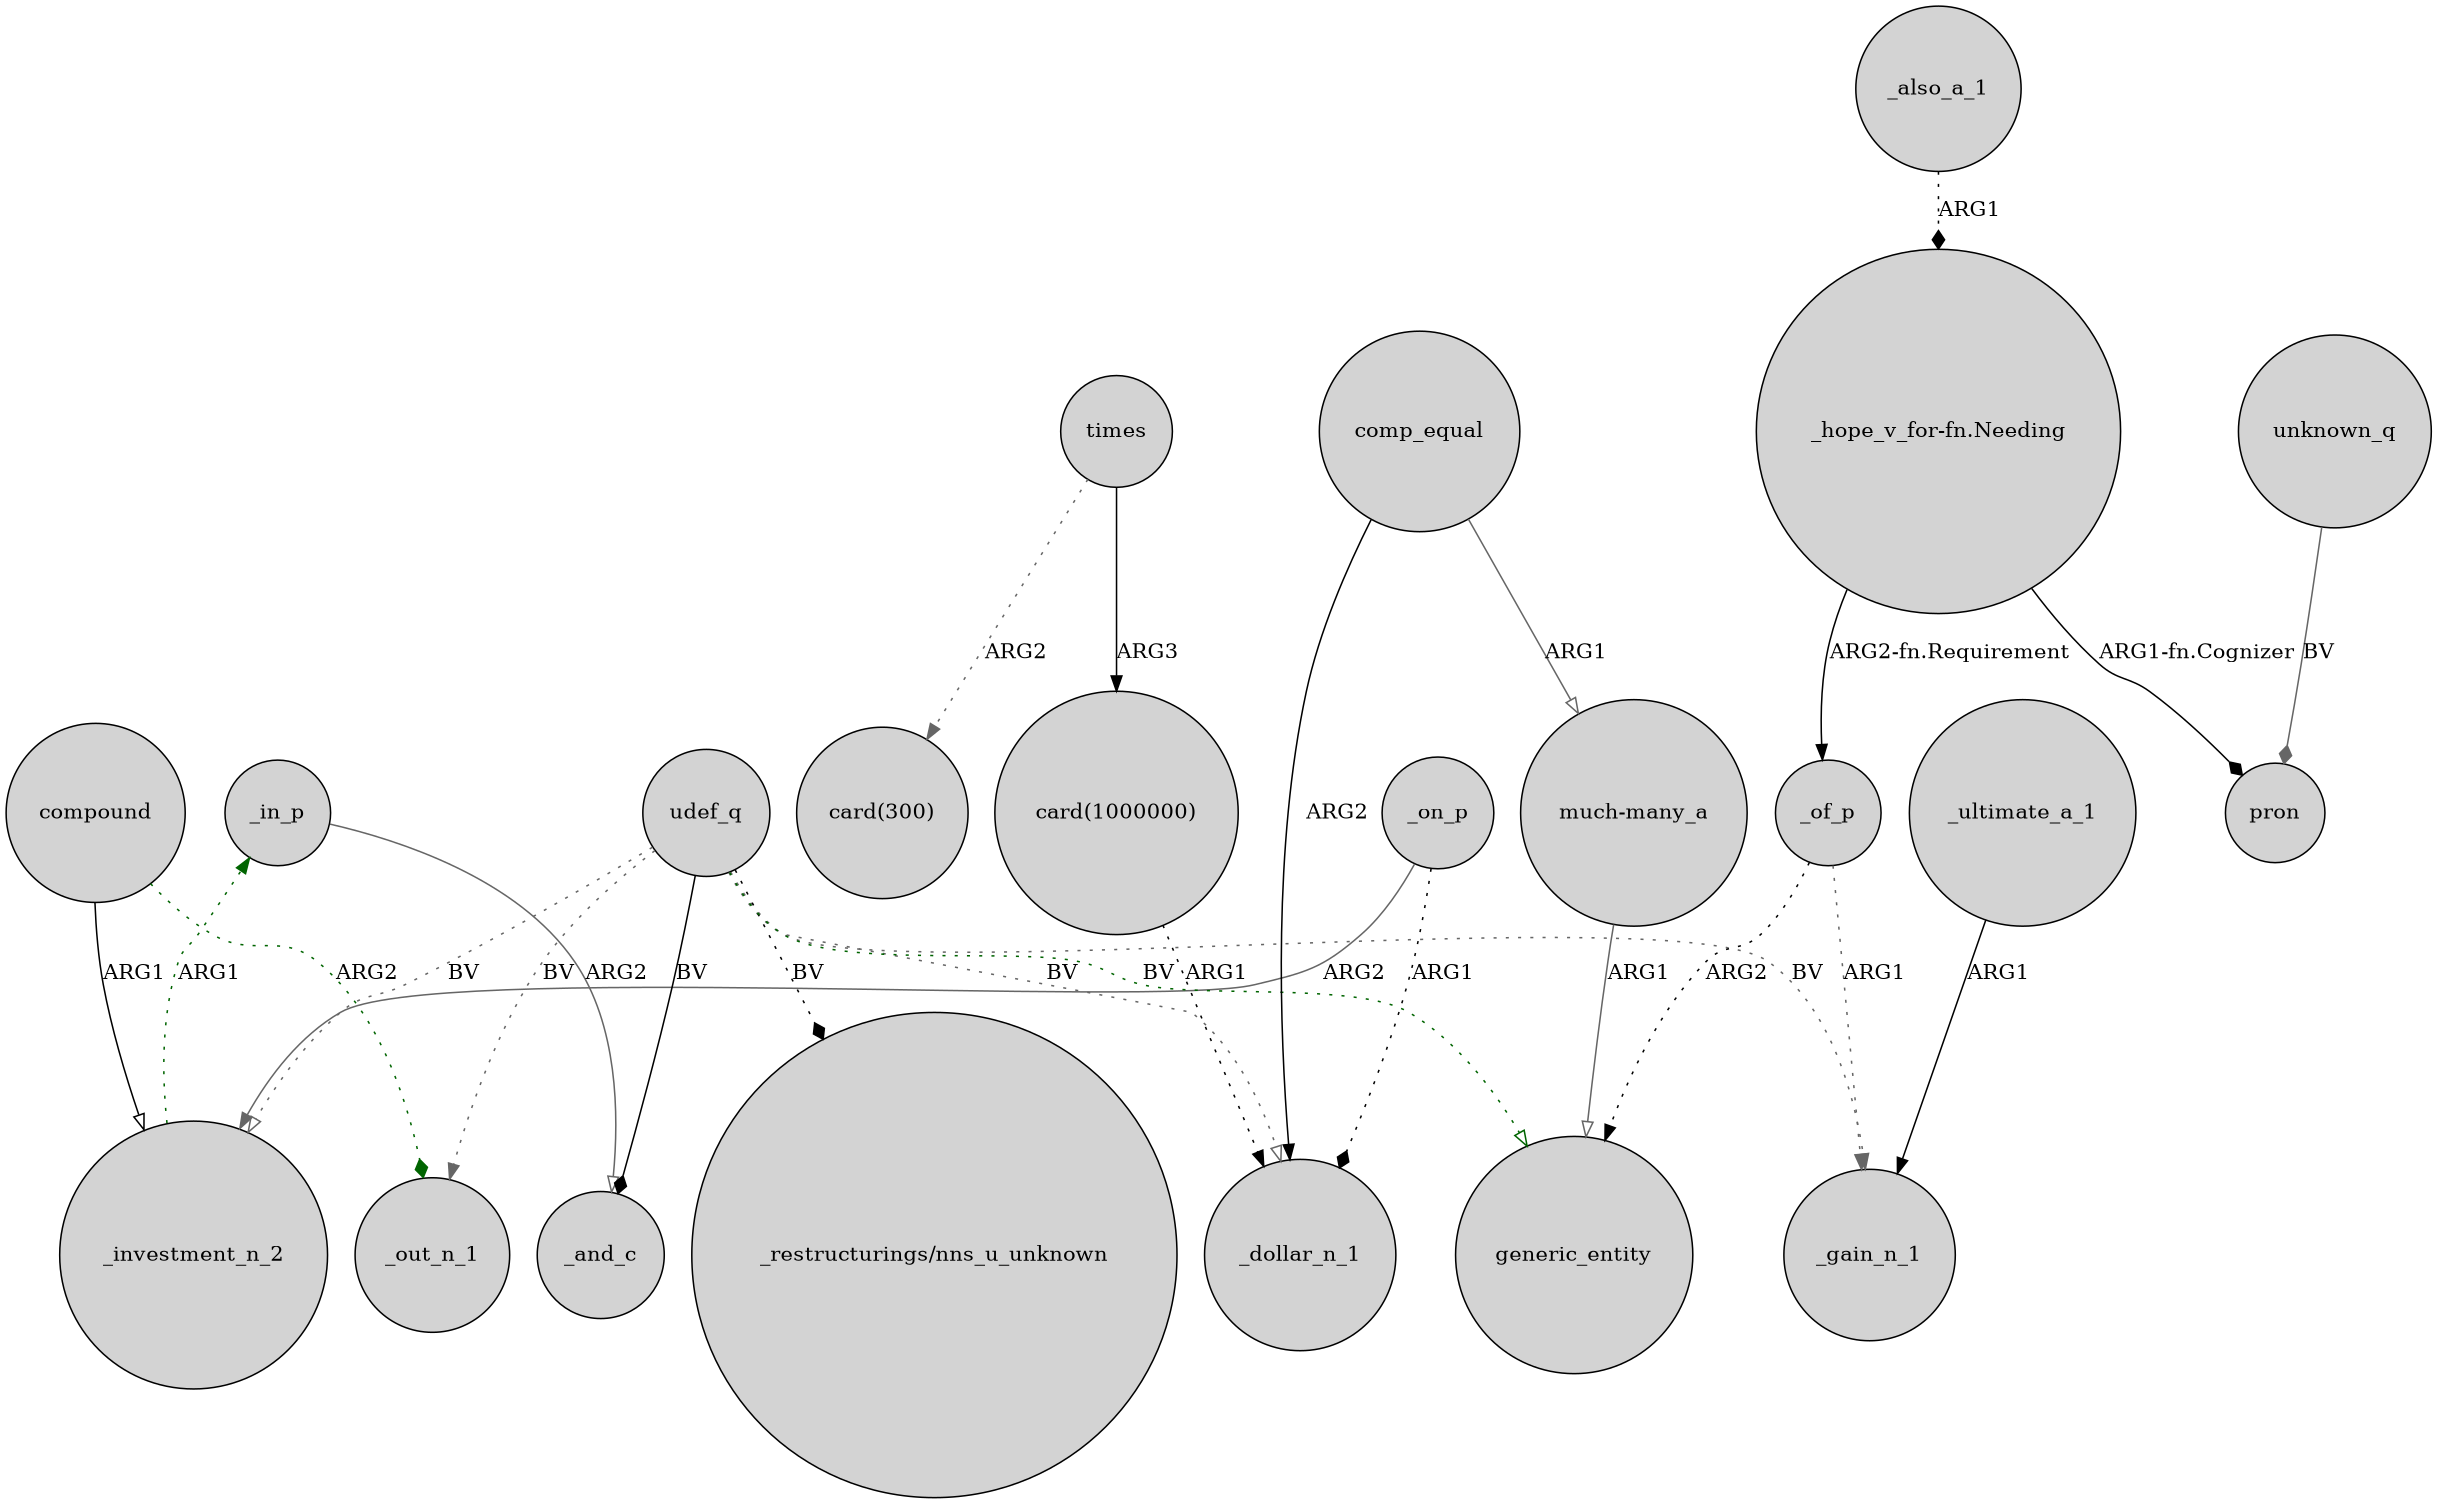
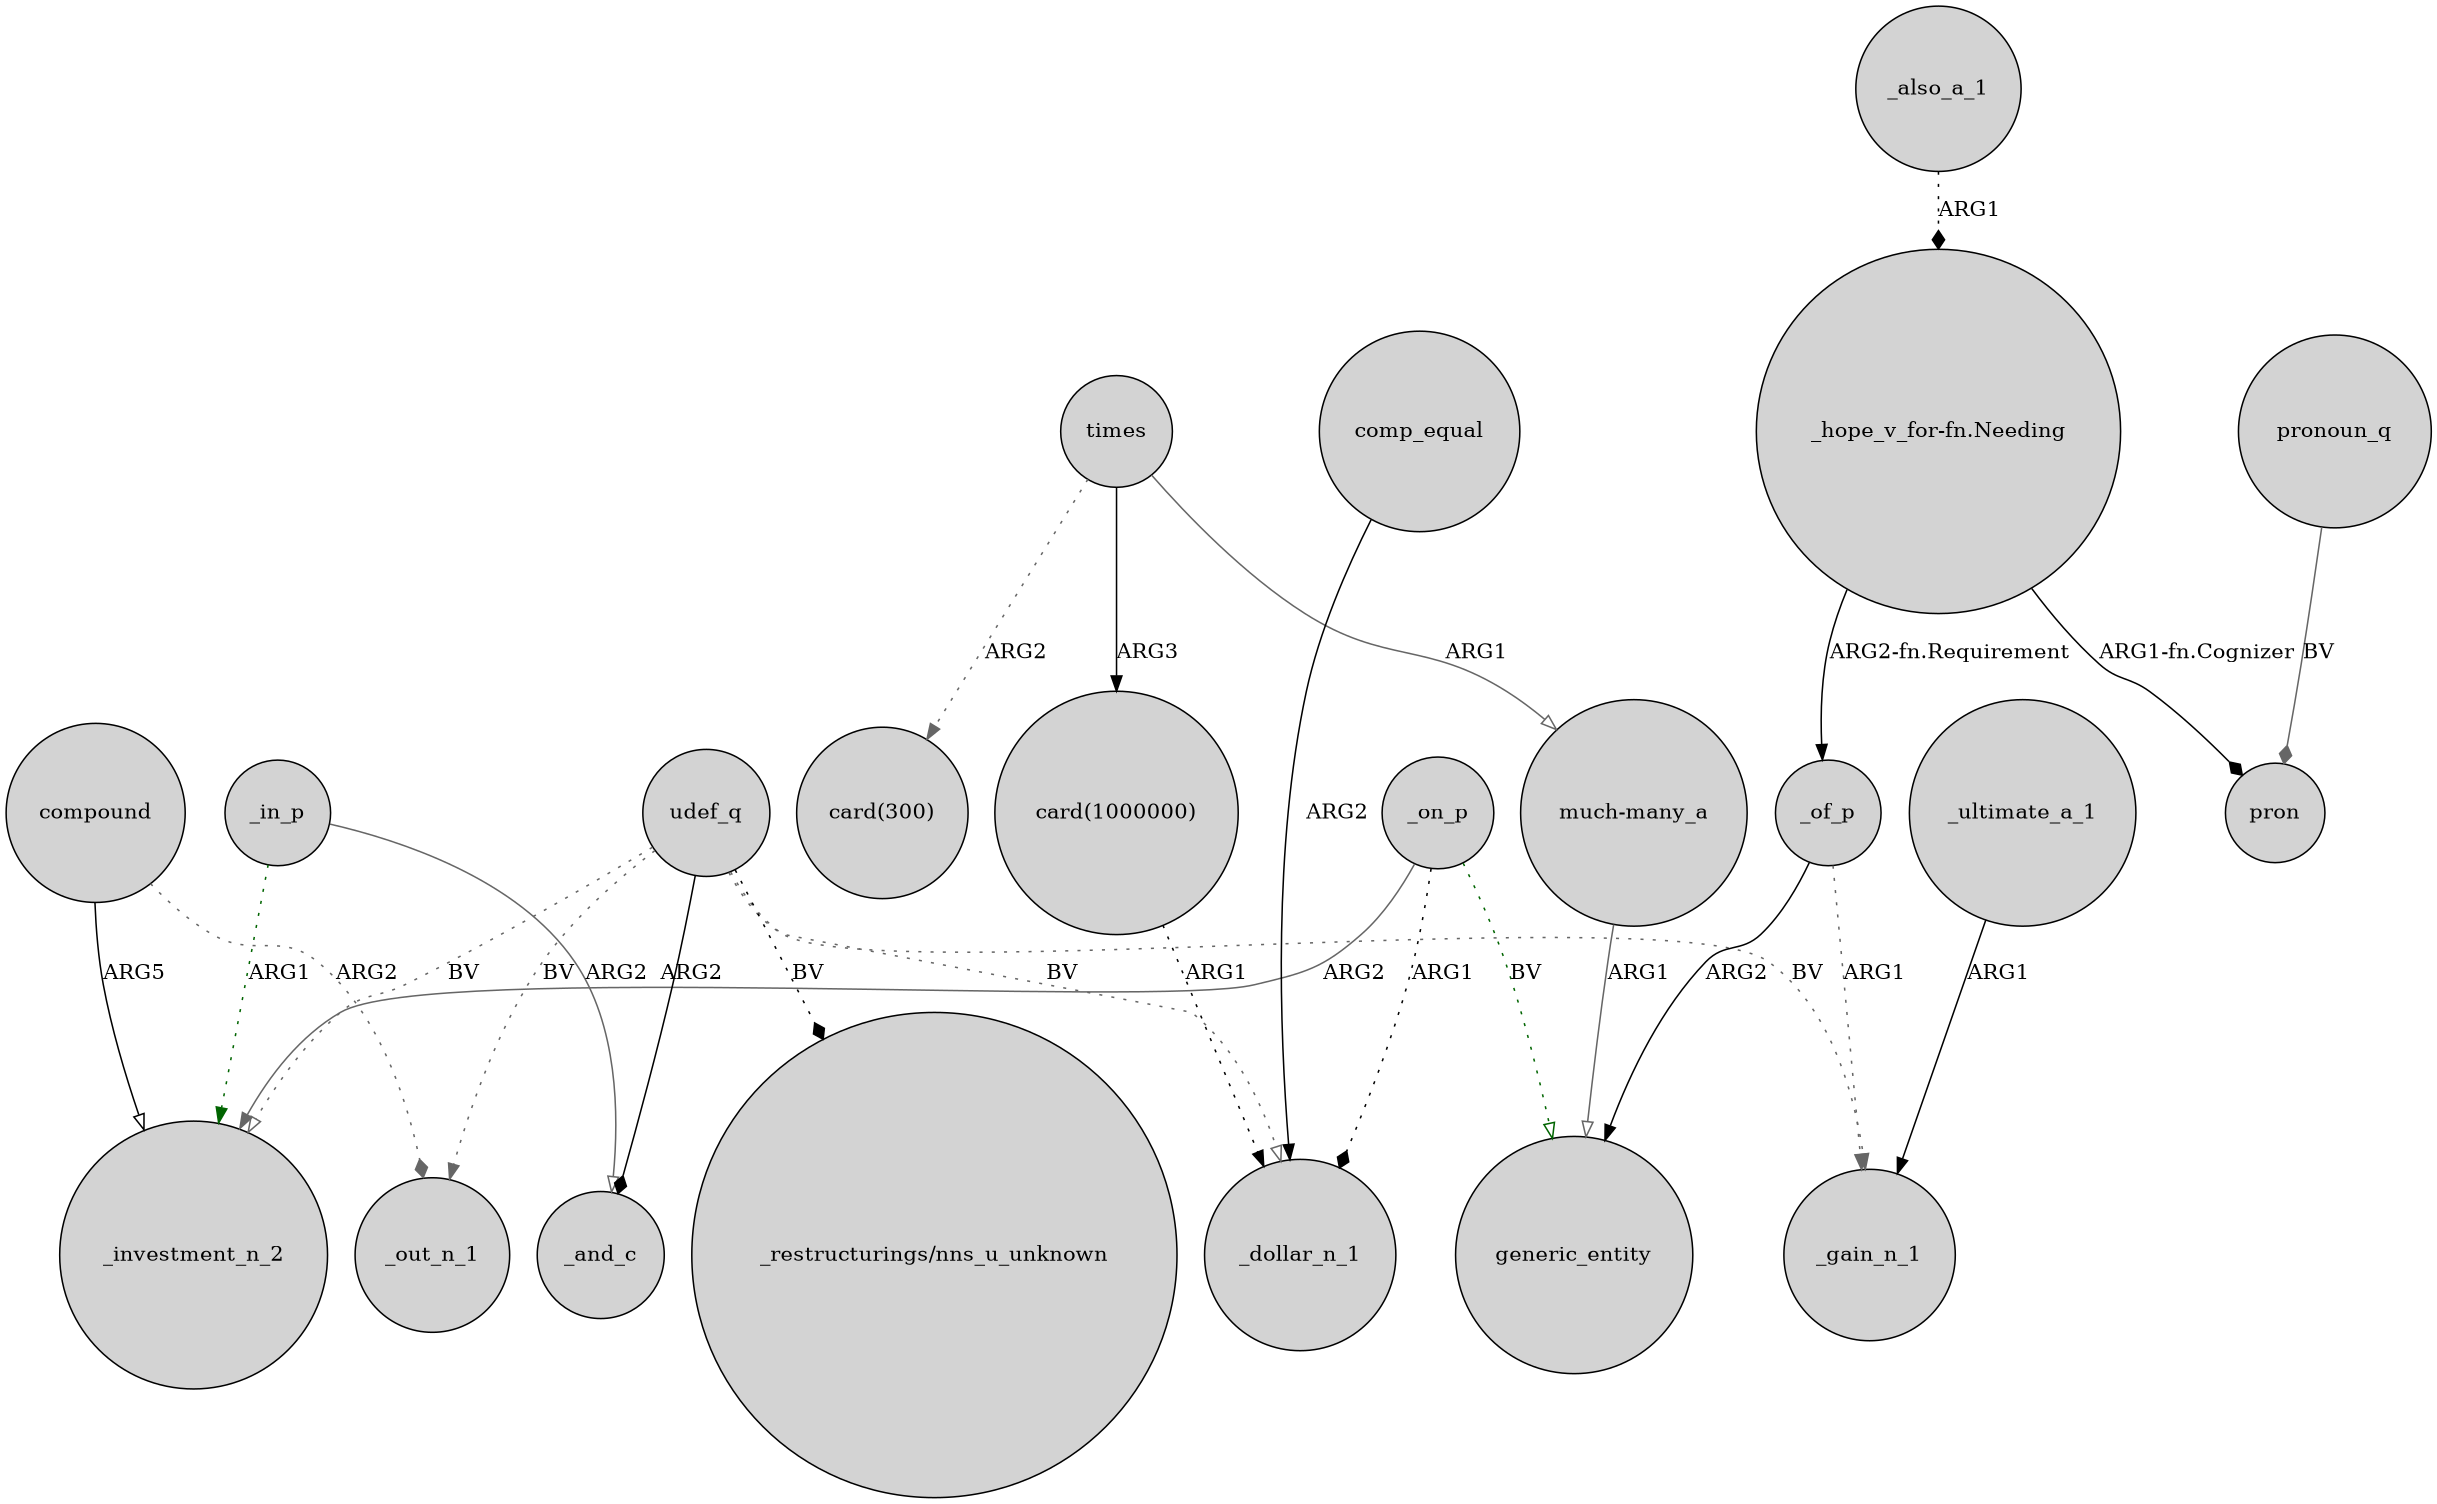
node "unknown_q": label "unknown_q" -> "pronoun_q"
edge "comp_equal" -> "much-many_a": now "times" -> "much-many_a"
edge "compound" -> "_investment_n_2": label "ARG1" -> "ARG5"
edge "udef_q" -> "_and_c": label "BV" -> "ARG2"
edge "compound" -> "_out_n_1": color darkgreen -> gray40
edge "udef_q" -> "generic_entity": now "_on_p" -> "generic_entity"
edge "_of_p" -> "generic_entity": style dotted -> solid
edge "_investment_n_2" -> "_in_p": reversed
